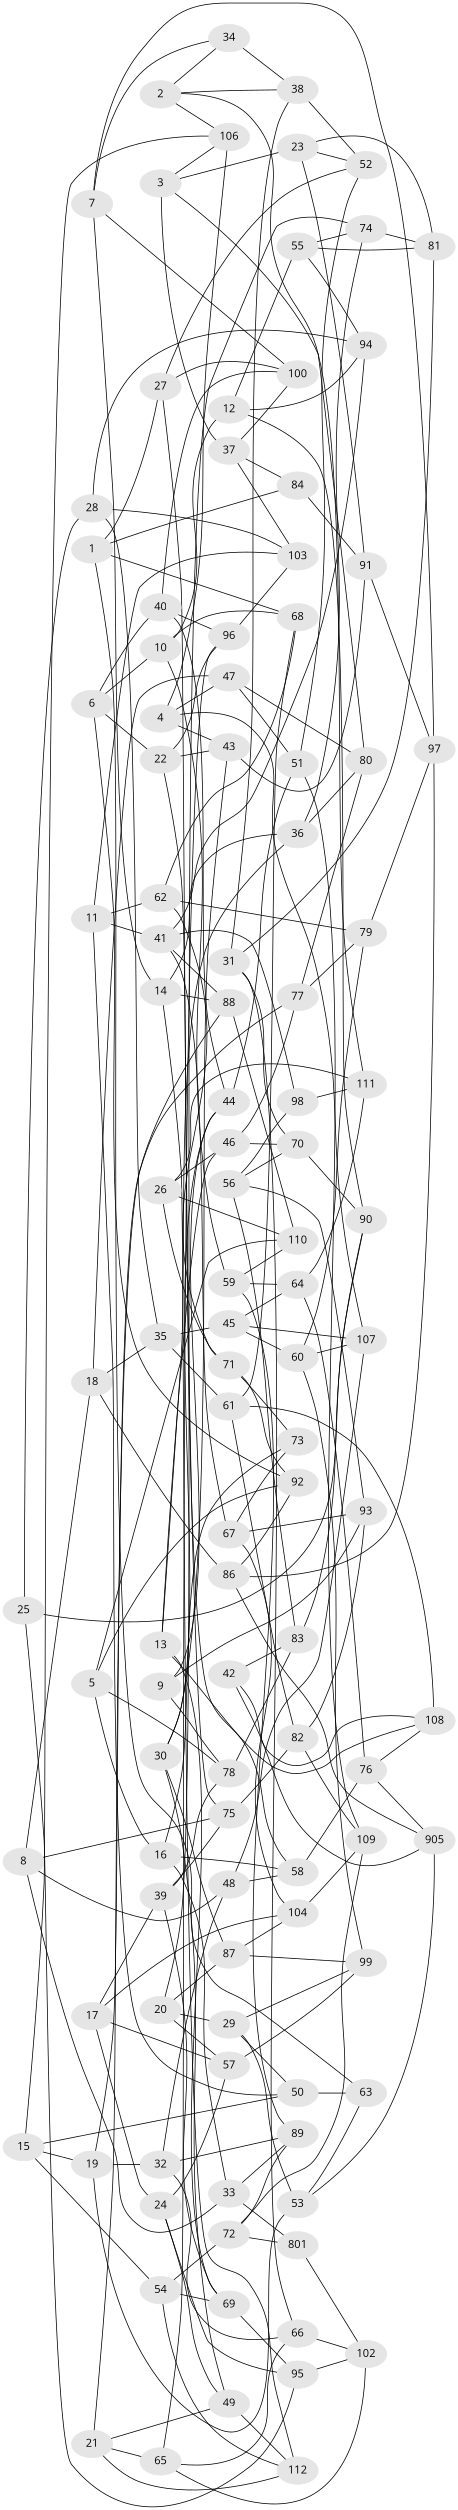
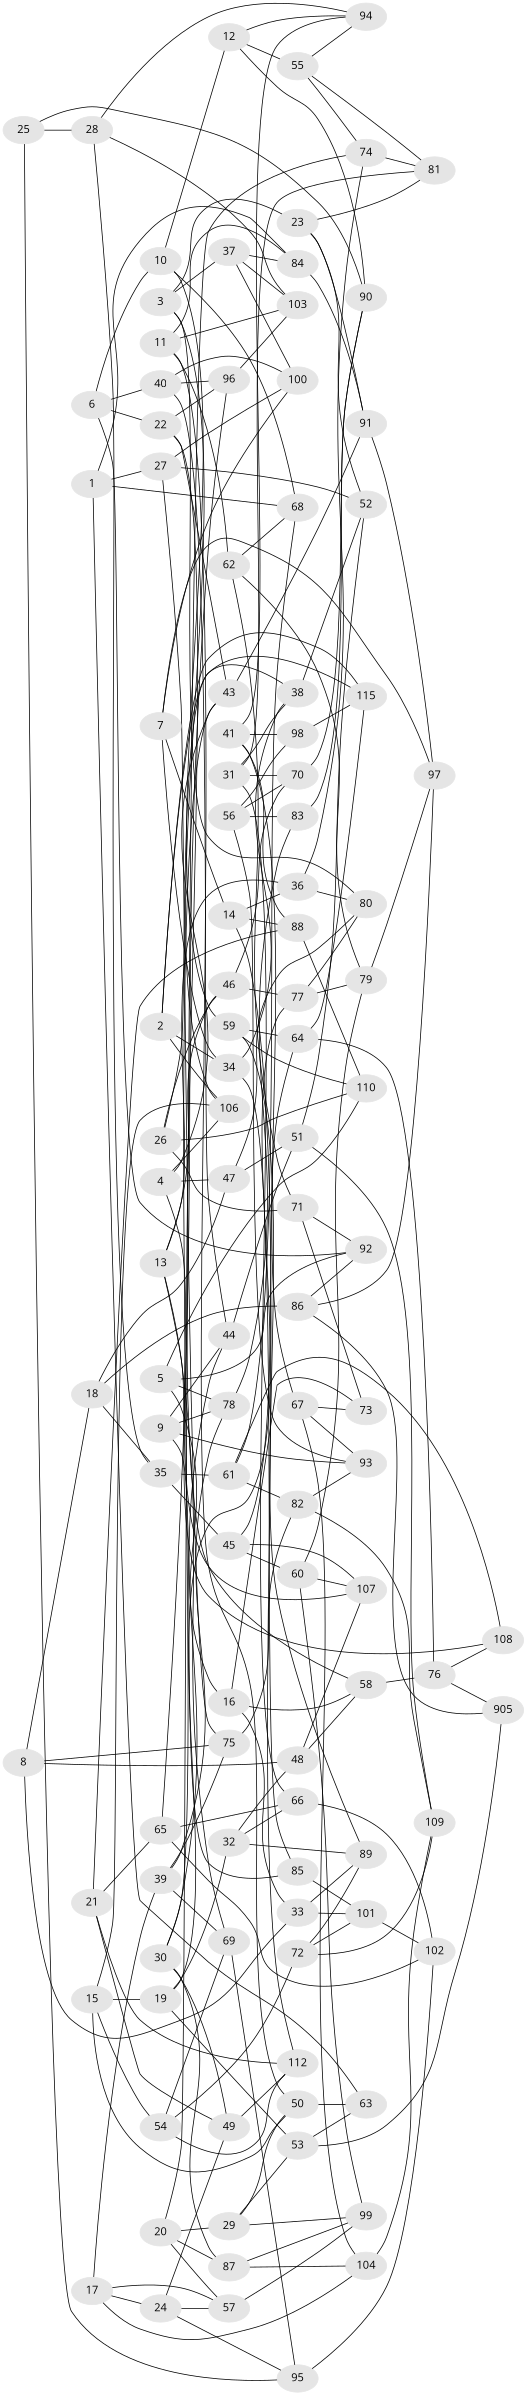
edge "11" -- "41": now "11" -- "84"
node "111": label "111" -> "115"
node "42": removed
node "85": added
node "801": label "801" -> "101"
